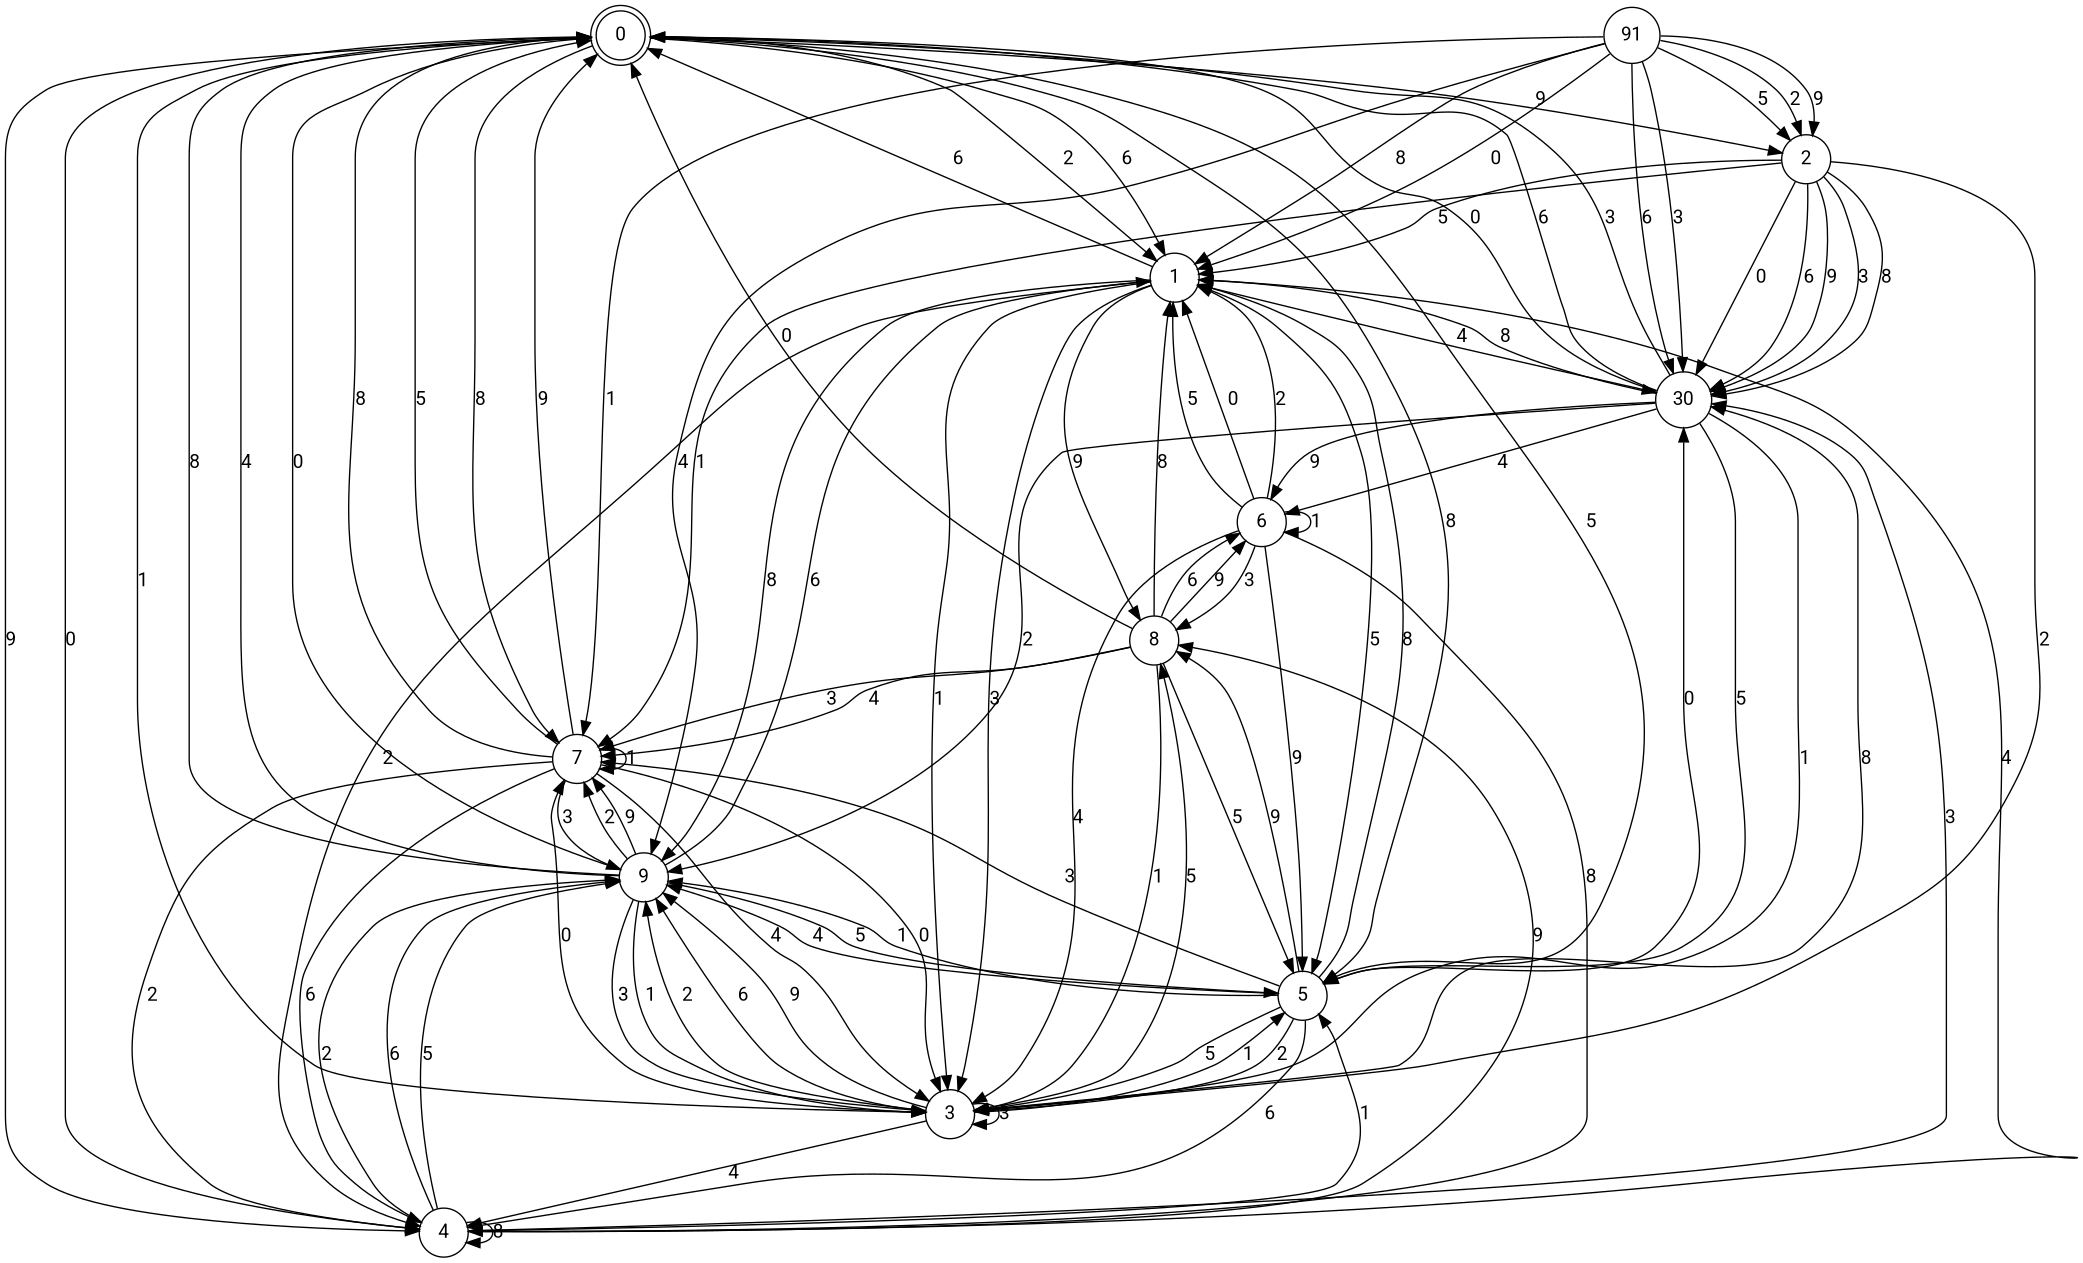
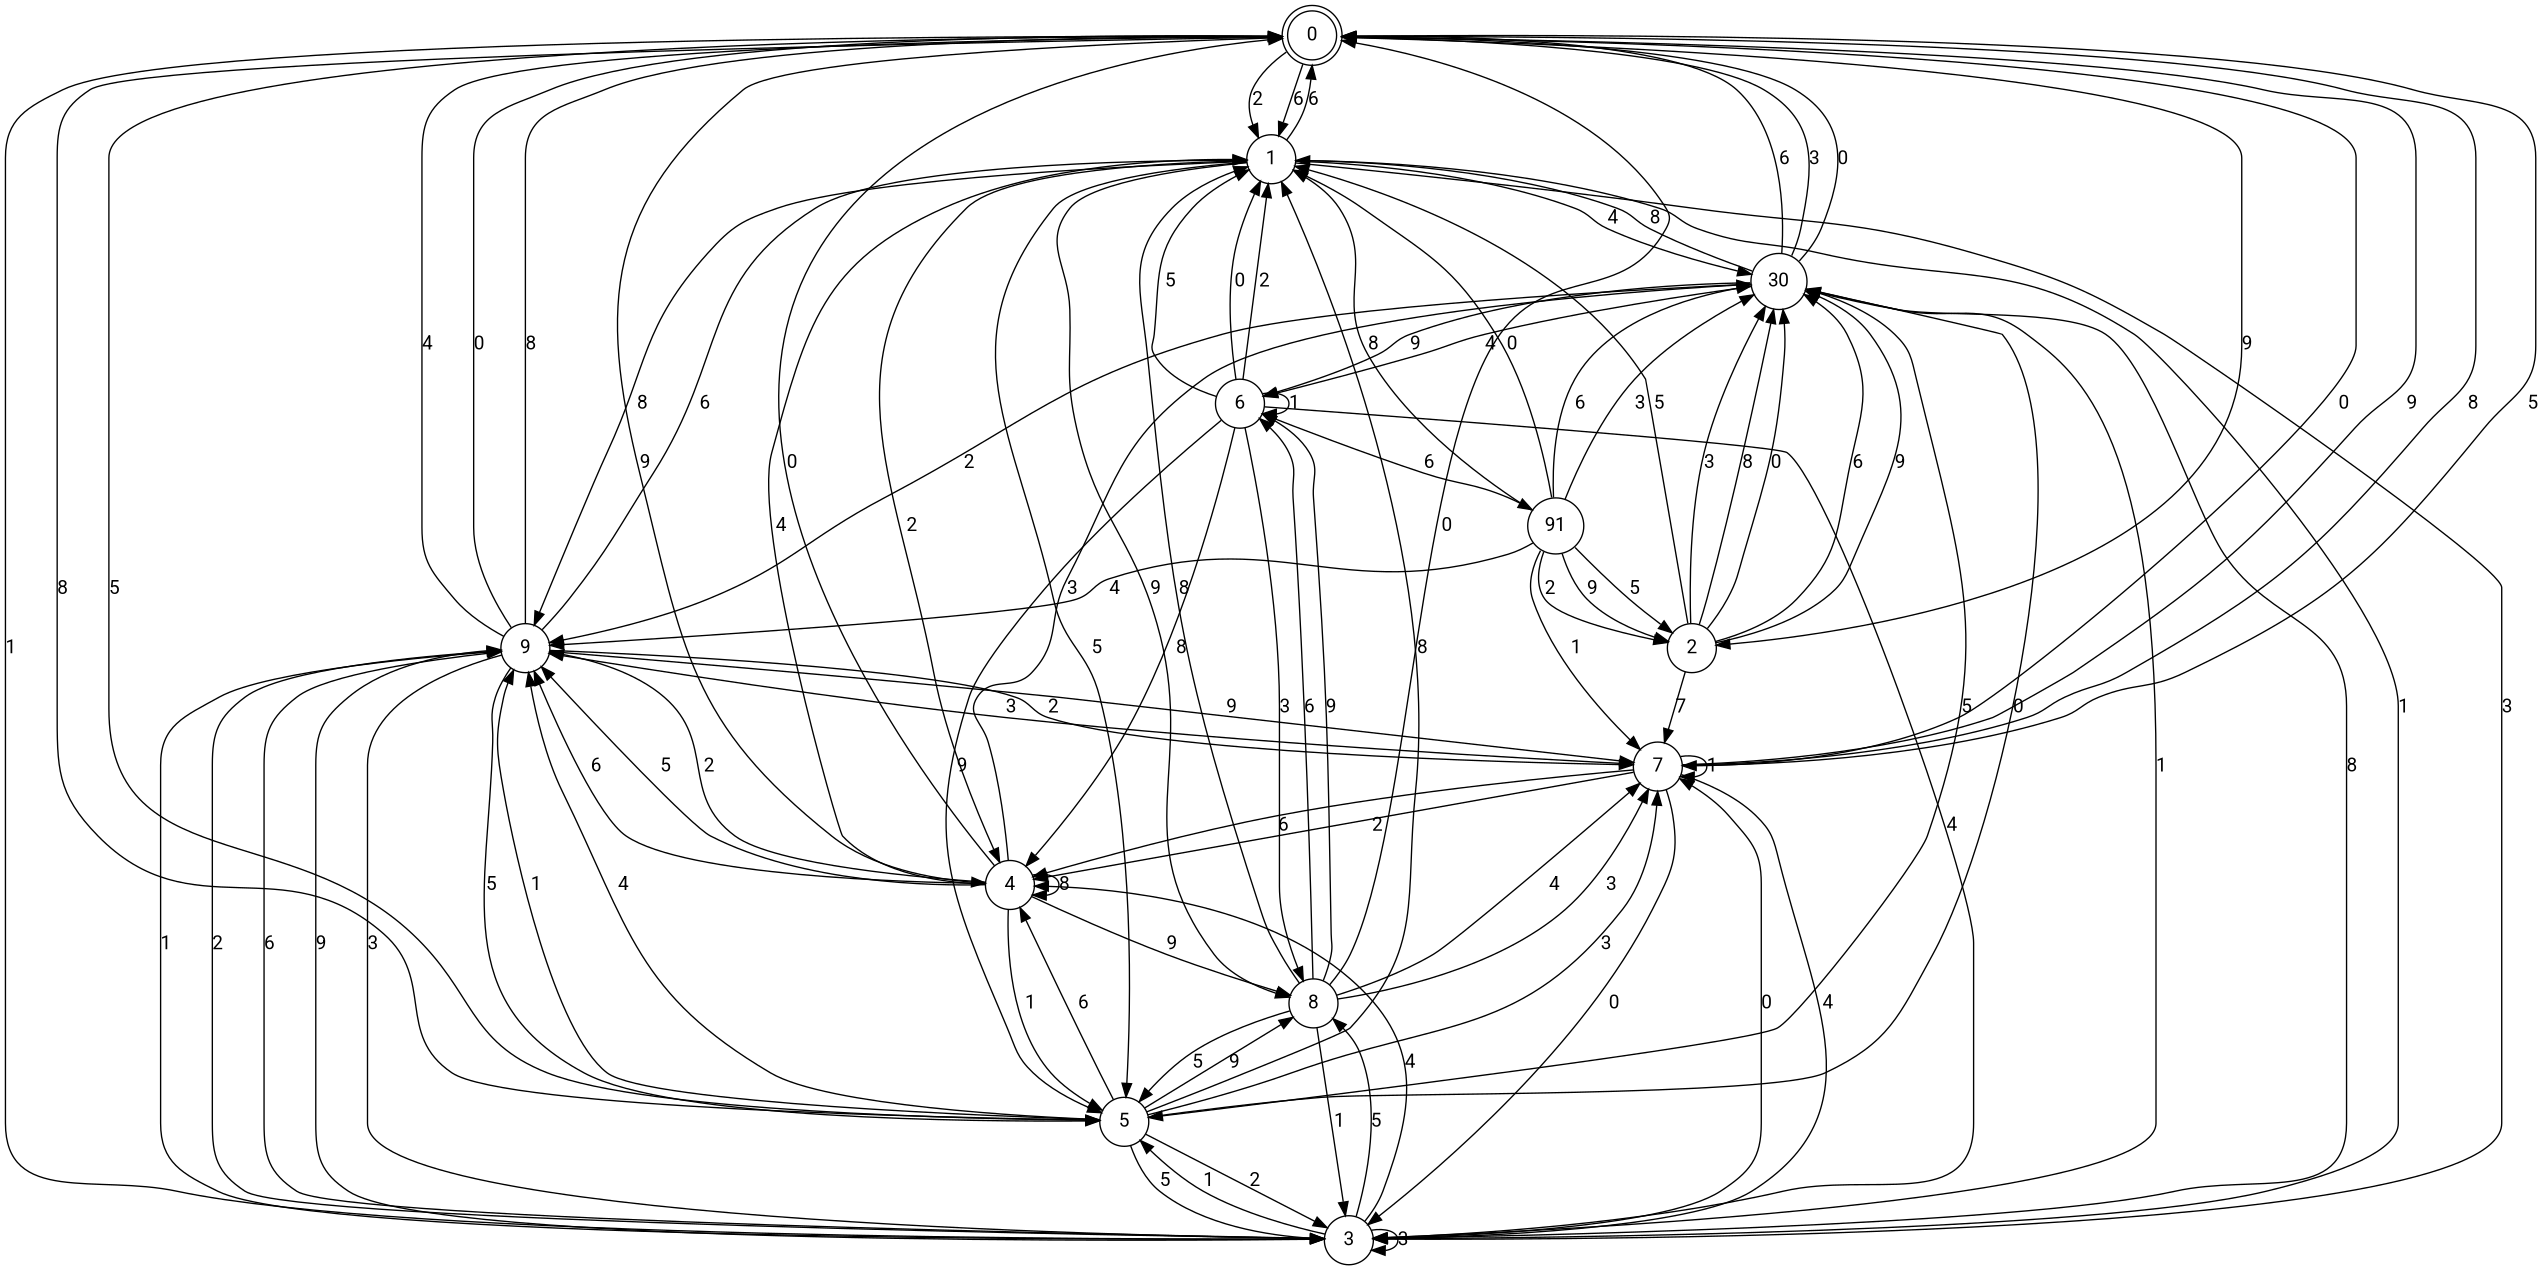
edge "0" -> "7": label "8" -> "0"
edge "6" -> "91": added, label "6"
edge "2" -> "7": label "1" -> "7"
edge "2" -> "3": removed, label "2"
